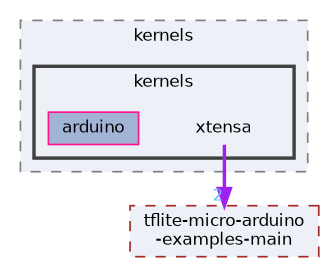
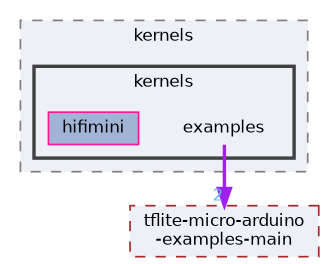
node "arduino": label "arduino" -> "hifimini"
node "xtensa": label "xtensa" -> "examples"
